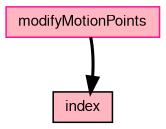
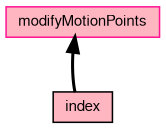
edge "modifyMotionPoints" -> "index": reversed
